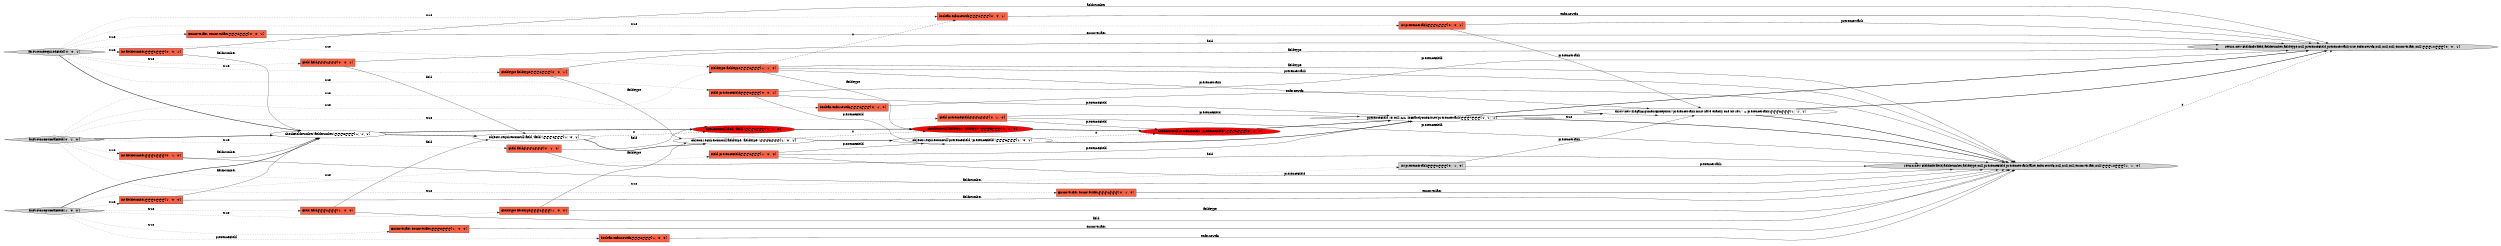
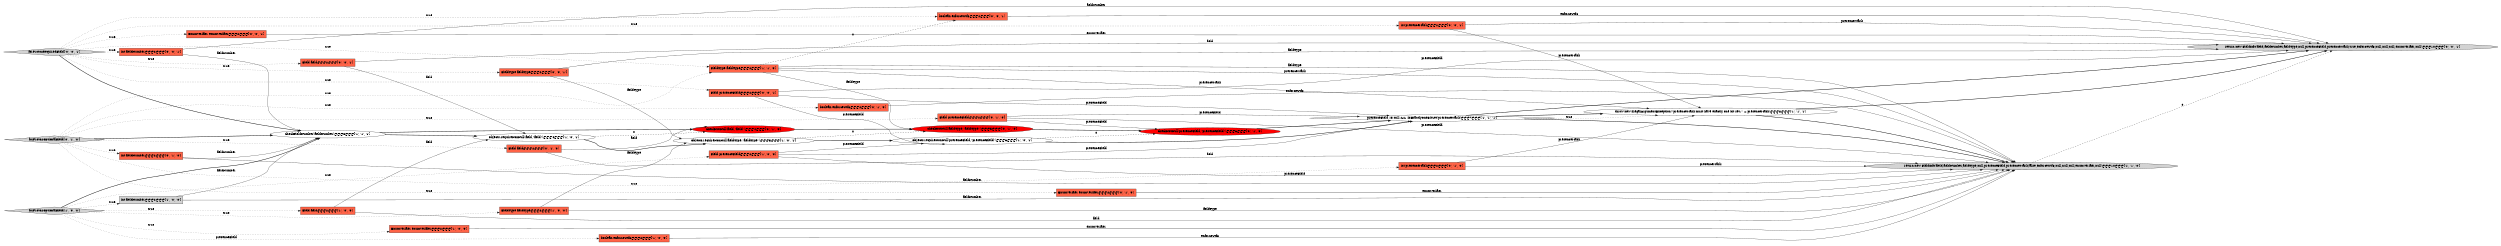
node "int presenceMask@@@2@@@['0', '1', '0']": fillcolor lightgray -> tomato
node "int fieldNumber@@@2@@@['1', '0', '0']": fillcolor tomato -> lightgray
